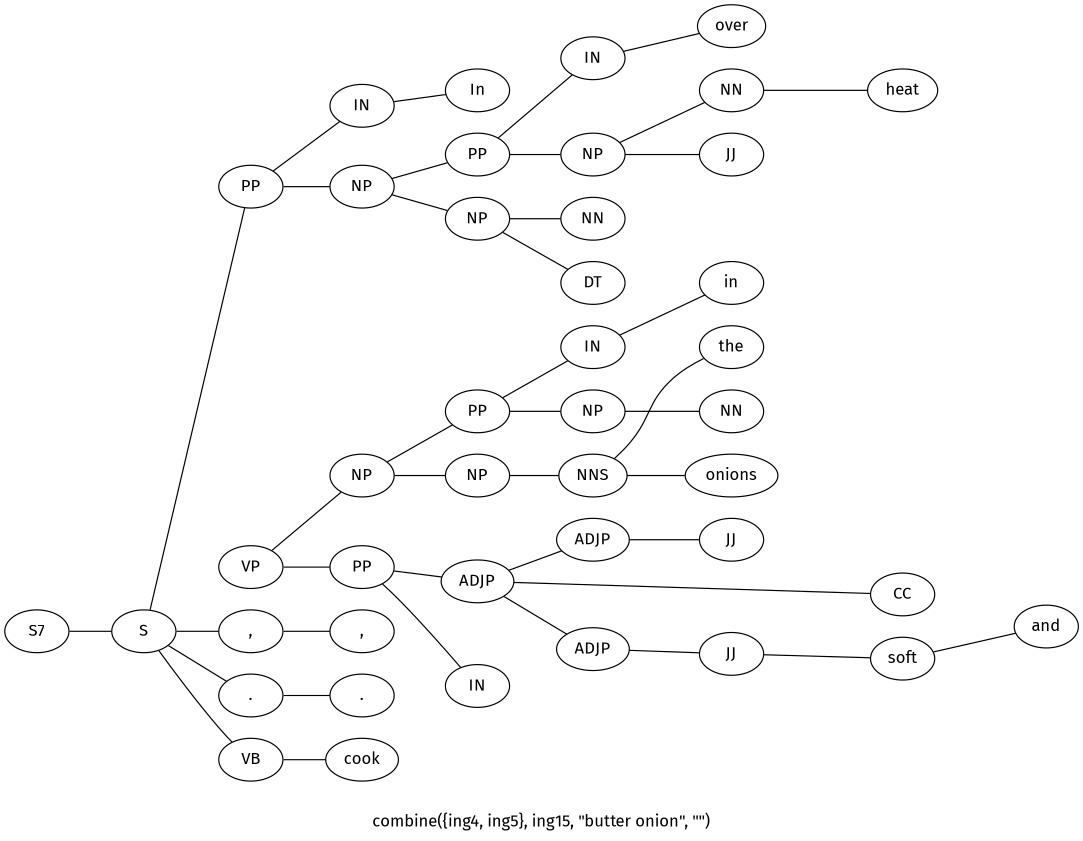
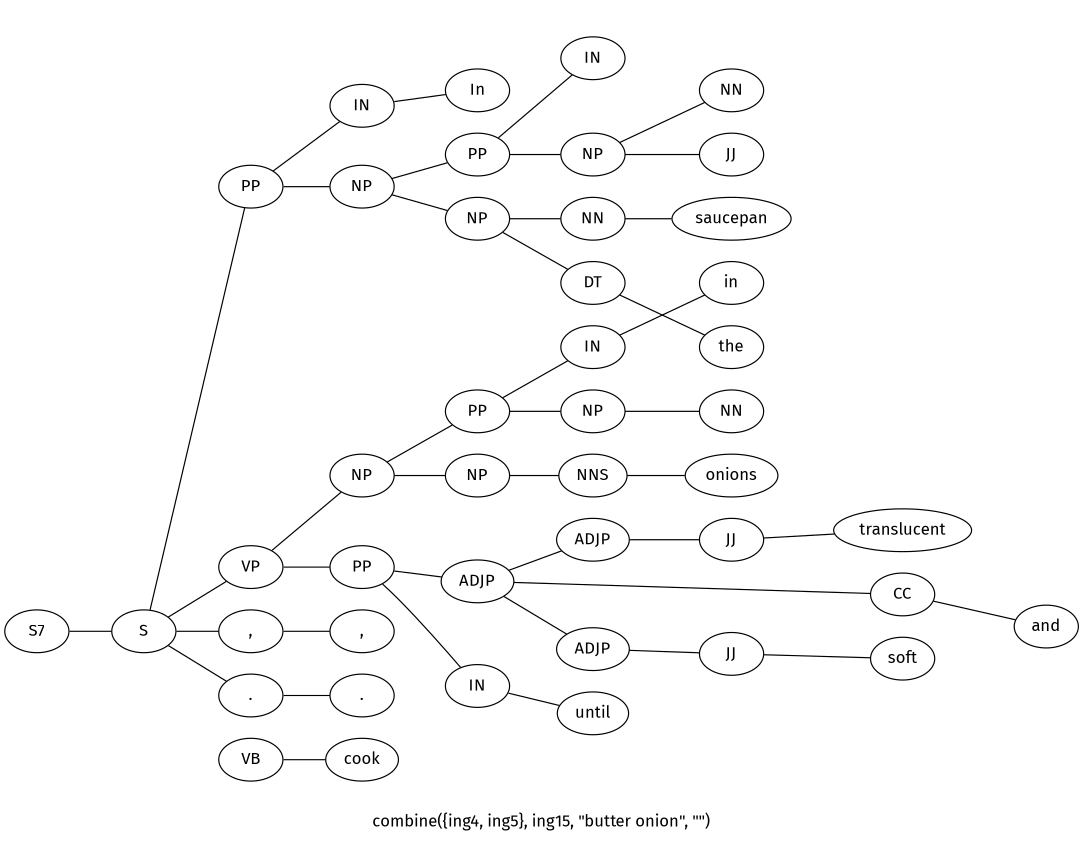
node "over": removed
node "heat": removed
node "saucepan": added
edge "the" -- "NNS": now "the" -- "DT"
node "translucent": added
edge "and" -- "soft": now "and" -- "CC"
edge "S" -- "VB": now "S" -- "VP"
node "until": added
